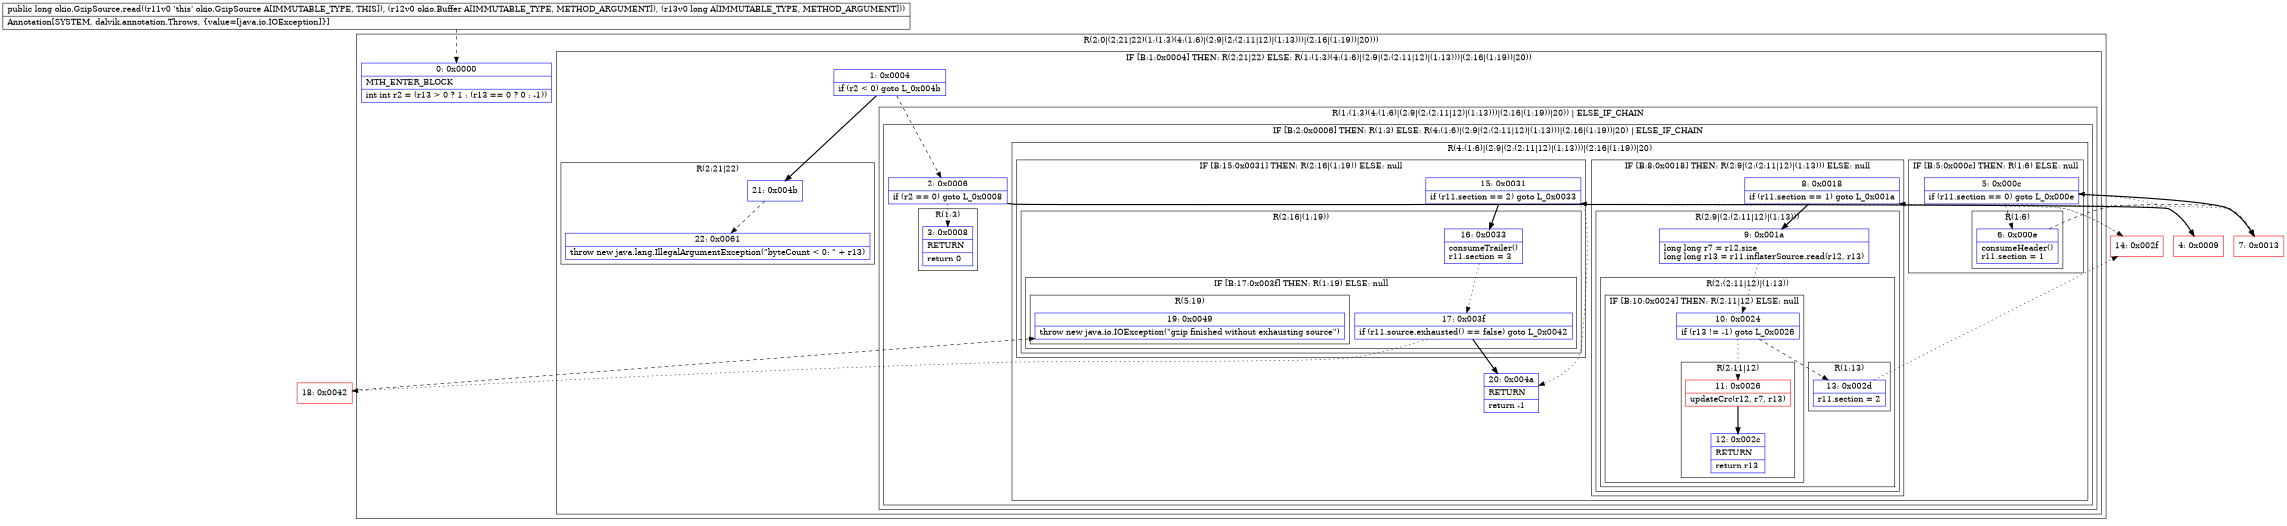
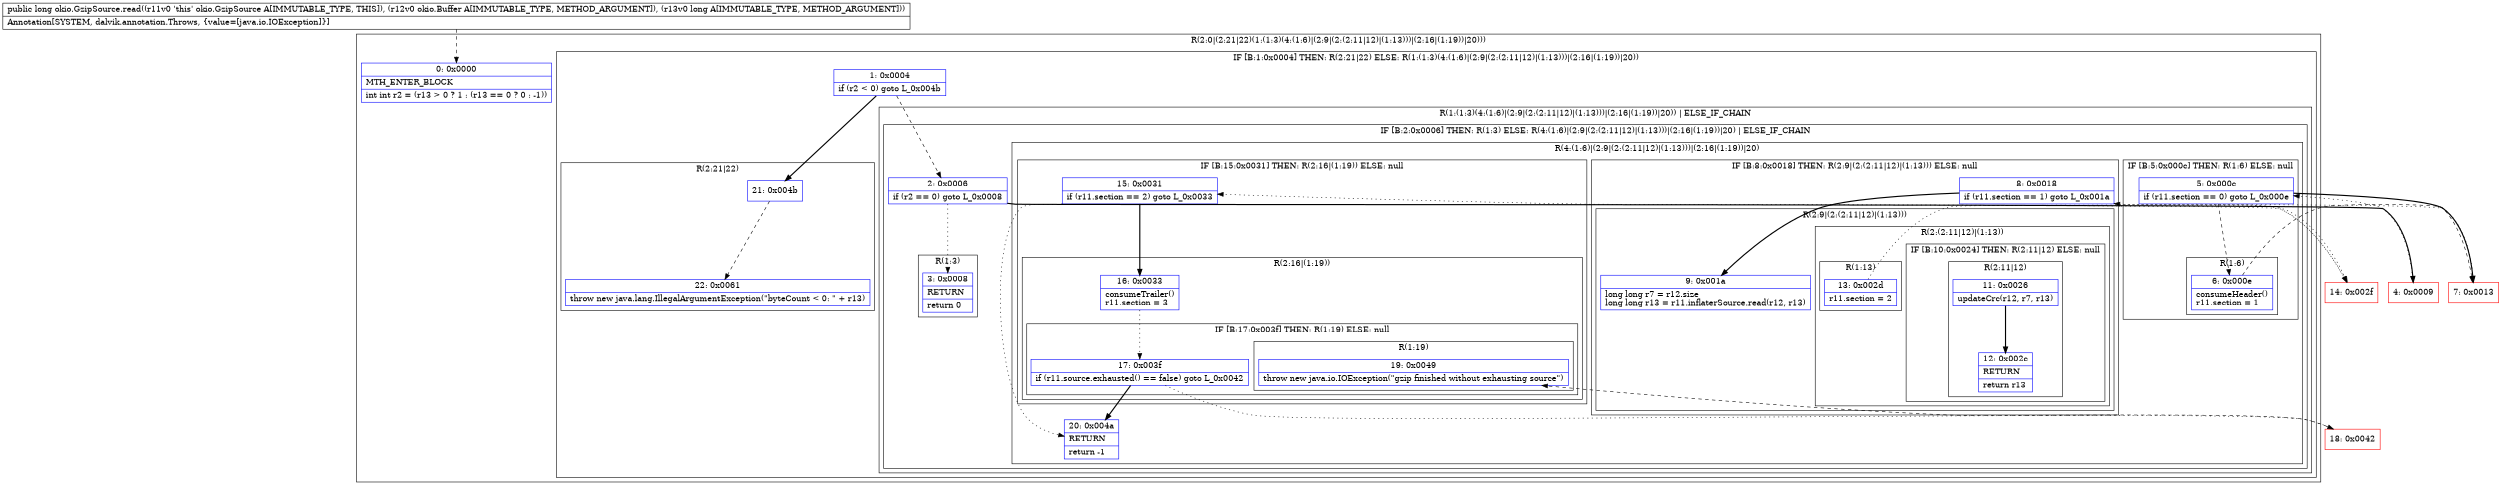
cluster "R(5:19)": label "R(5:19)" -> "R(1:19)"
node "10: 0x0024": removed
node "11: 0x0026": color red -> blue
